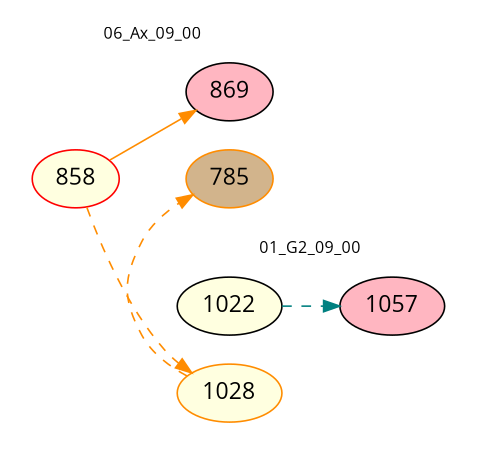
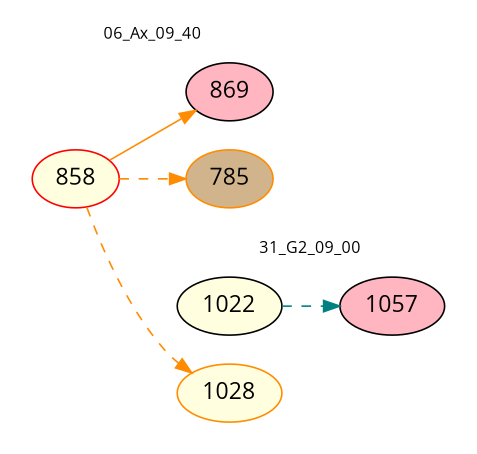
cluster "06_Ax_09_00": label "06_Ax_09_00" -> "06_Ax_09_40"
cluster "01_G2_09_00": label "01_G2_09_00" -> "31_G2_09_00"
edge "1028" -> "785": now "858" -> "785"
